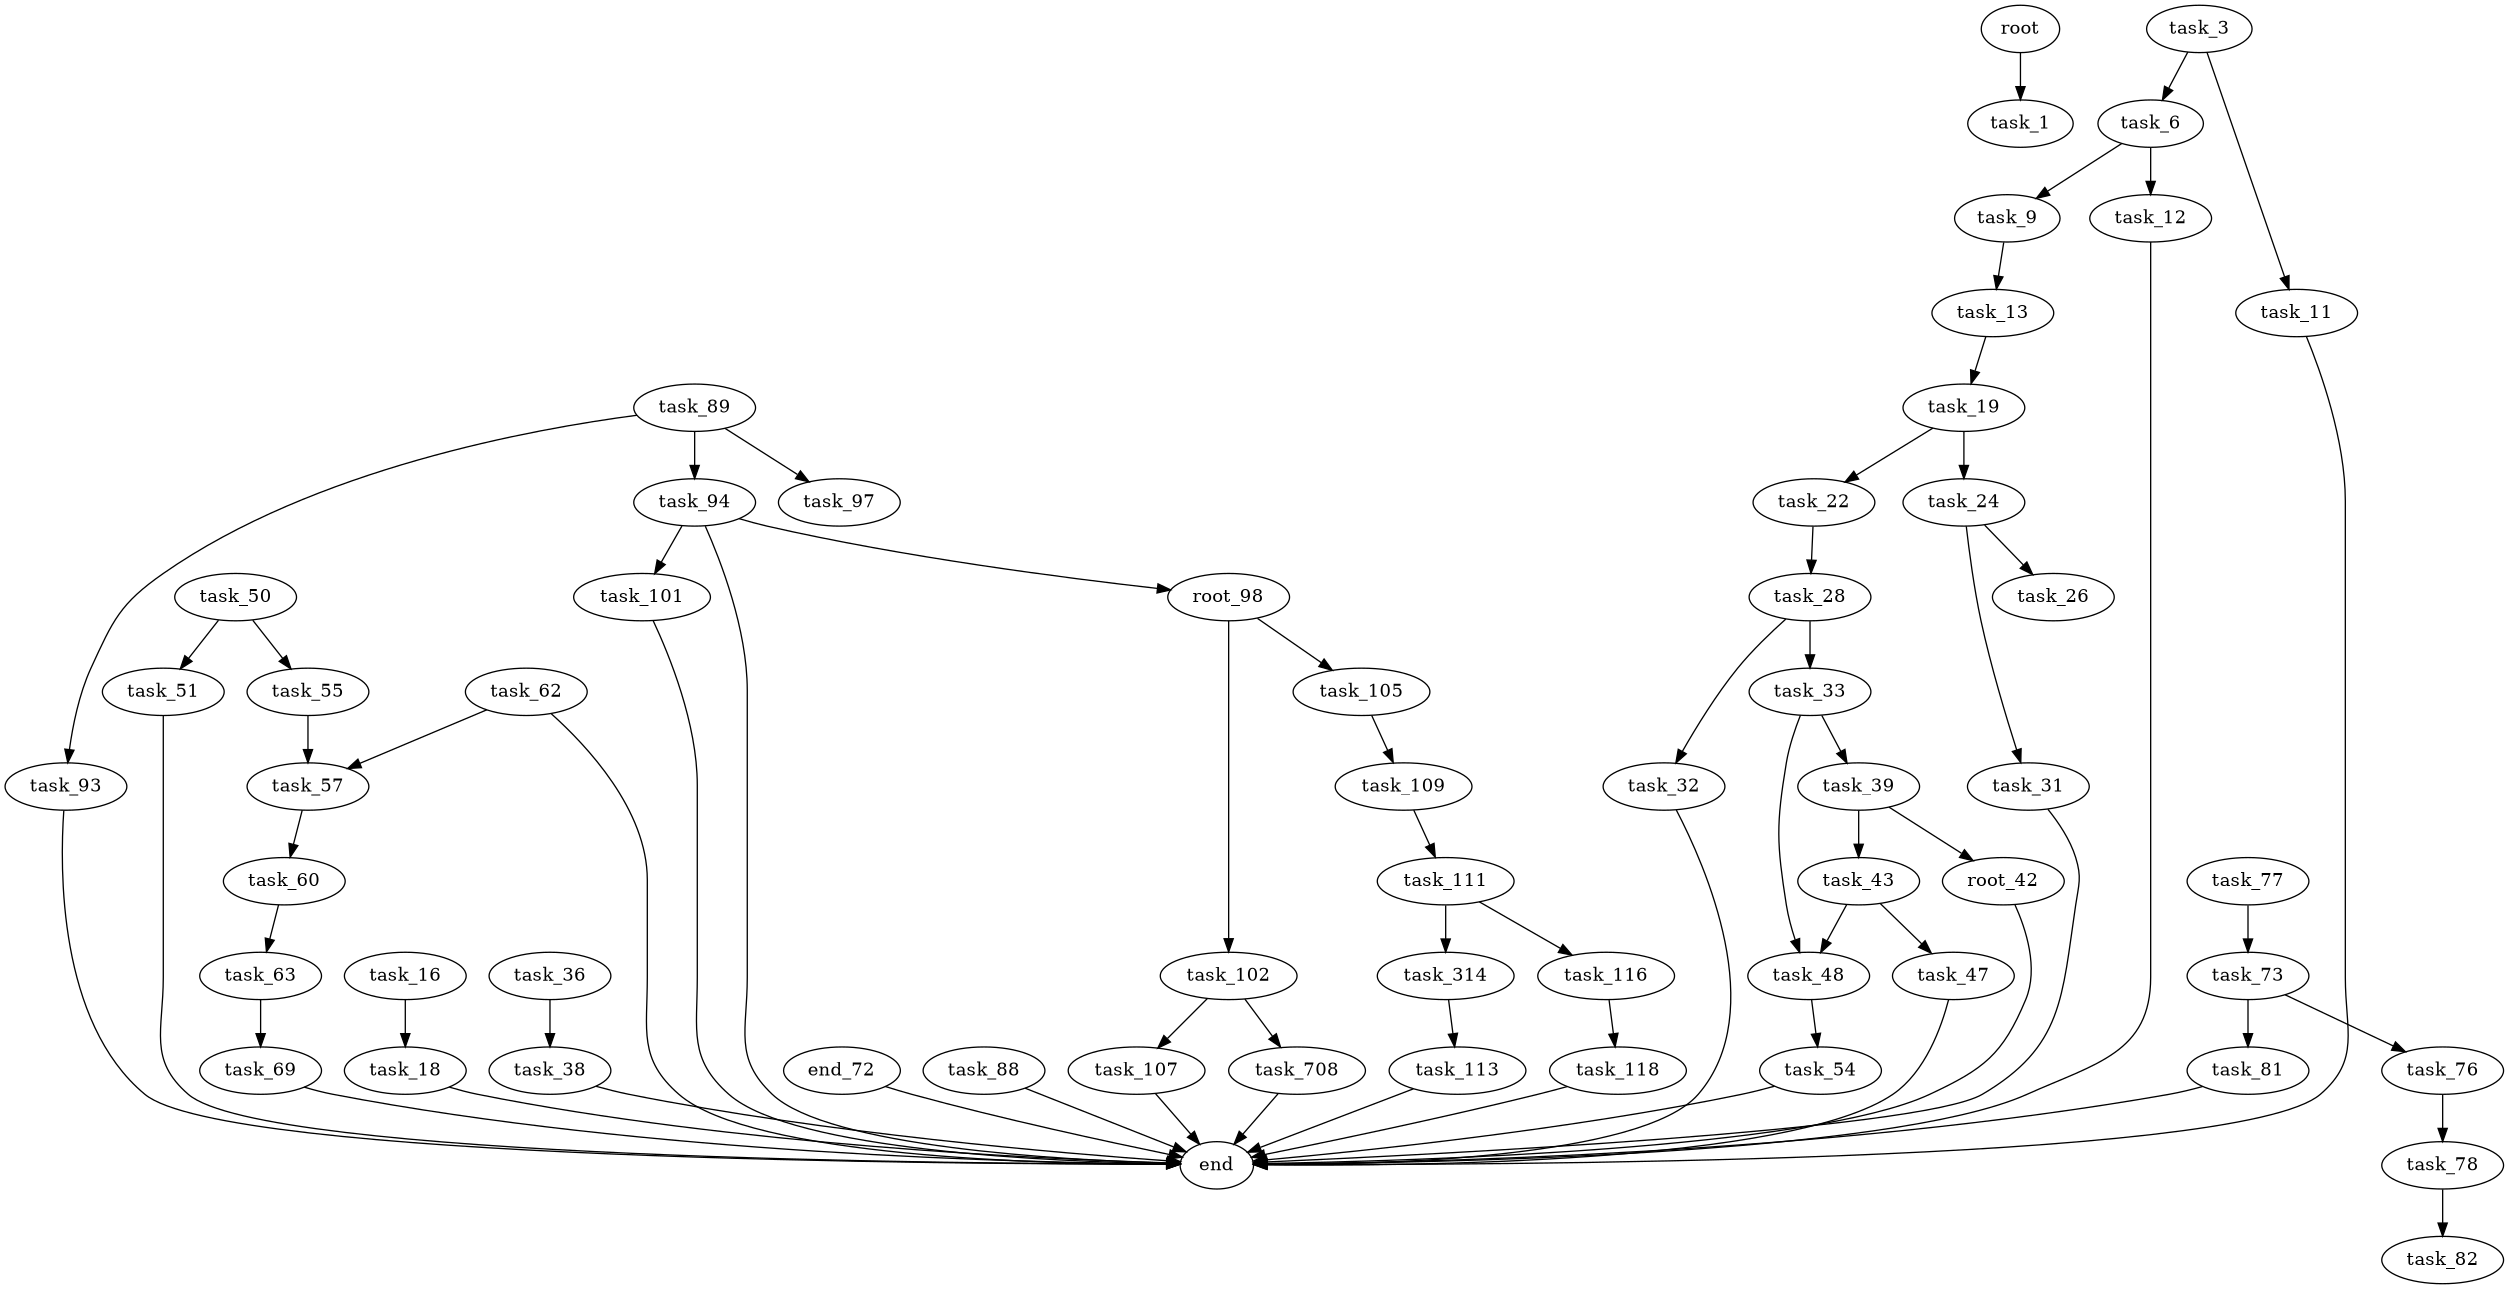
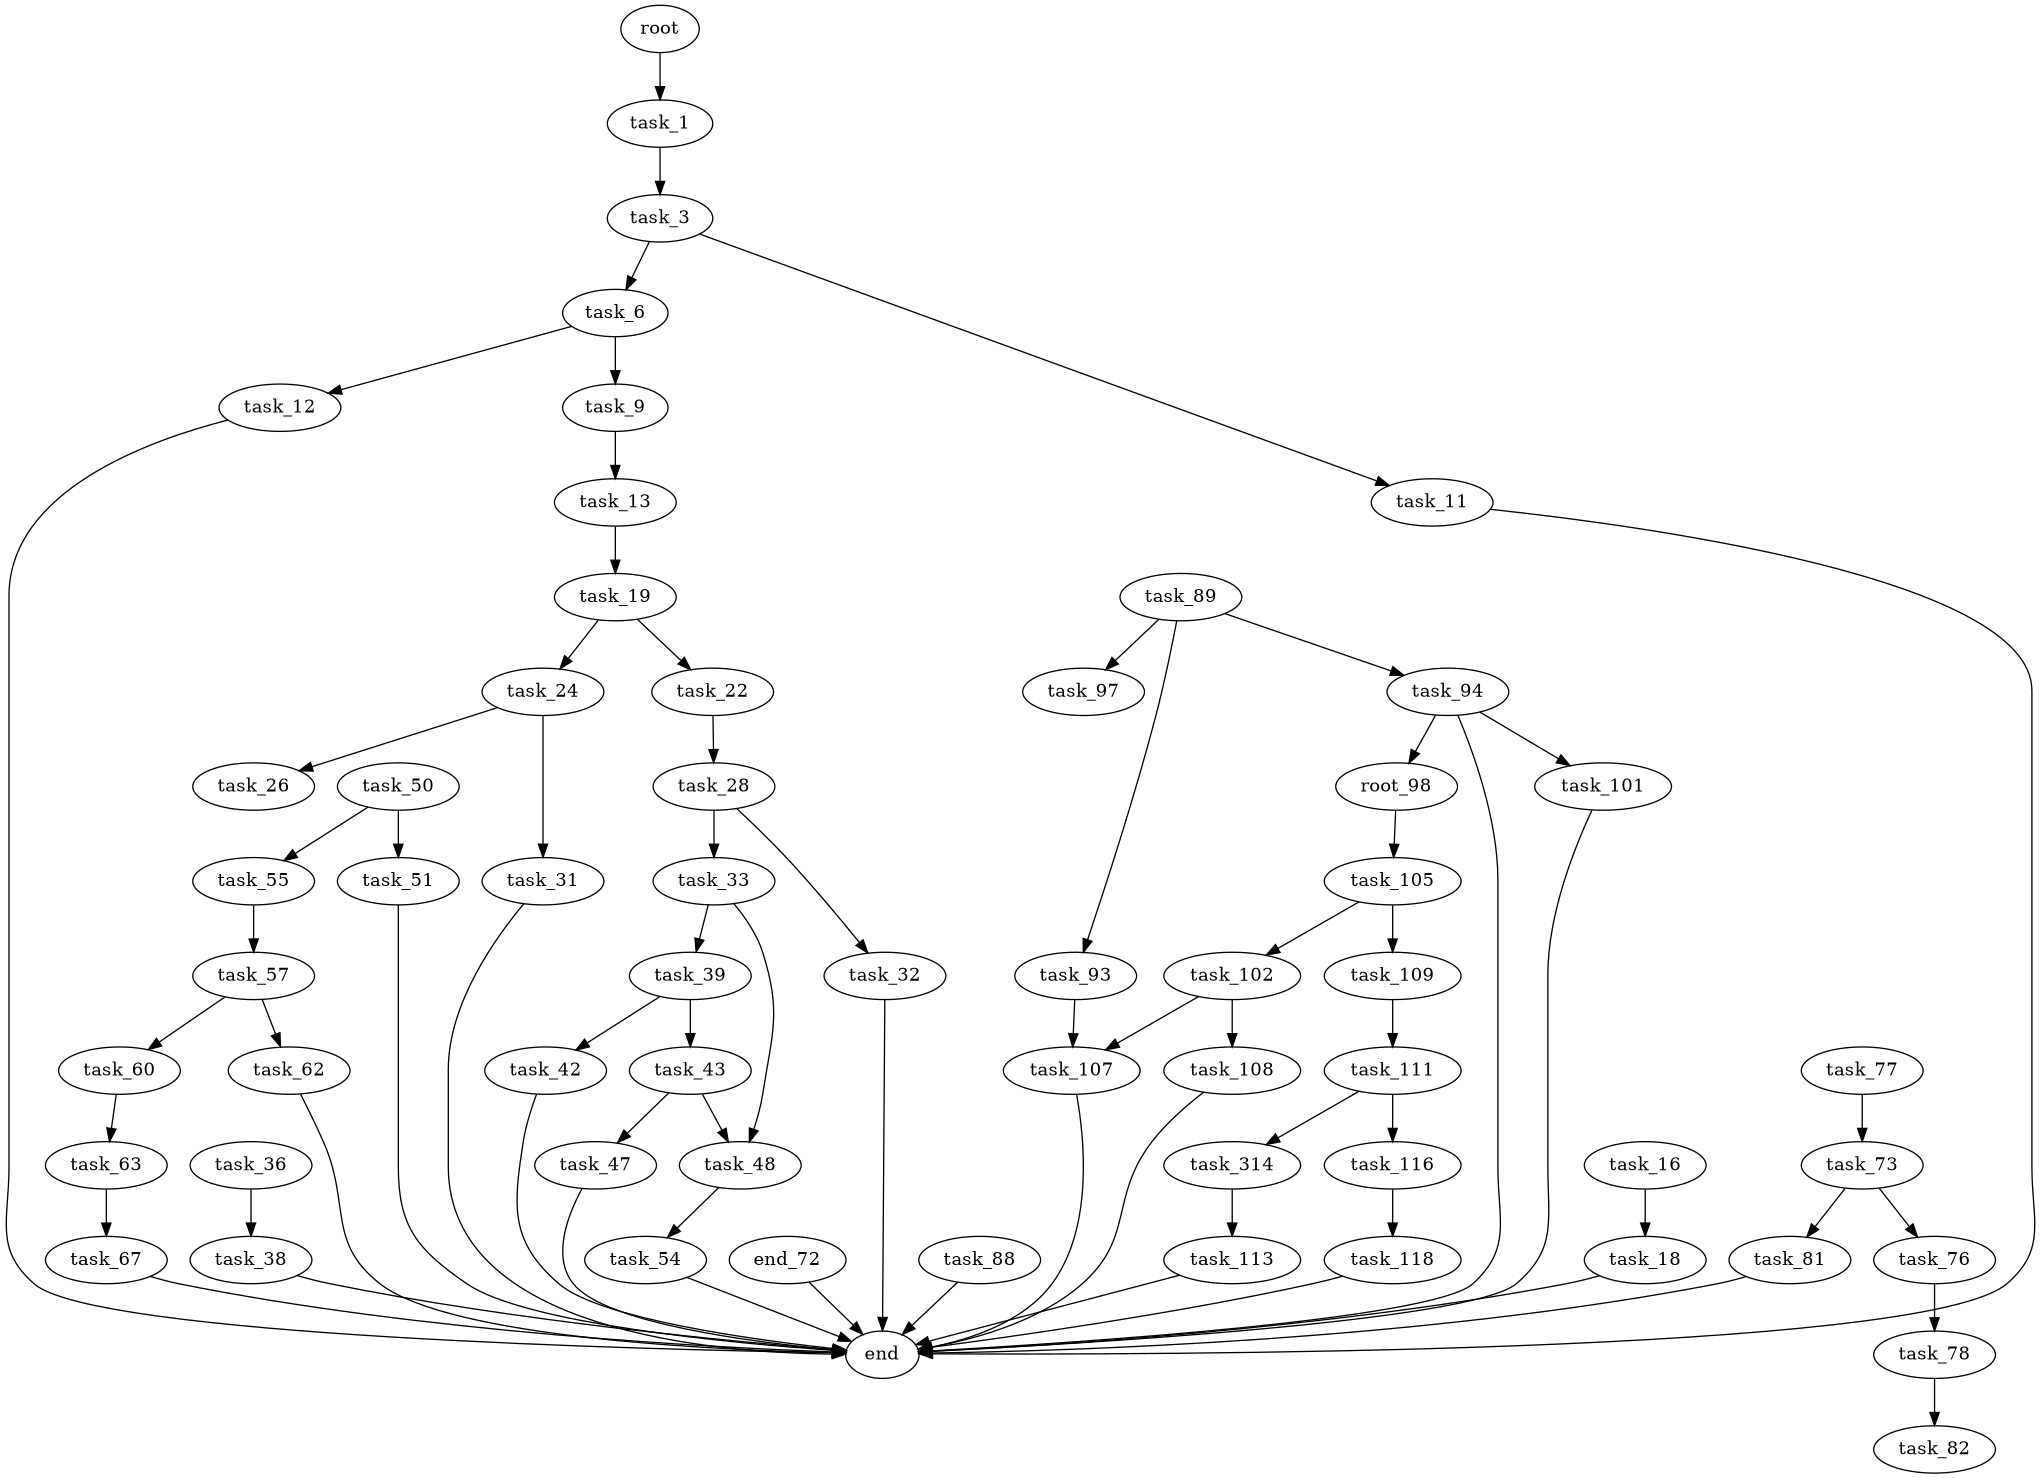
edge "task_1" -> "task_3": added
edge "task_62" -> "task_57": reversed
edge "root_98" -> "task_102": now "task_105" -> "task_102"
node "root_42": label "root_42" -> "task_42"
node "task_69": label "task_69" -> "task_67"
node "task_708": label "task_708" -> "task_108"
edge "task_93" -> "end": now "task_93" -> "task_107"
